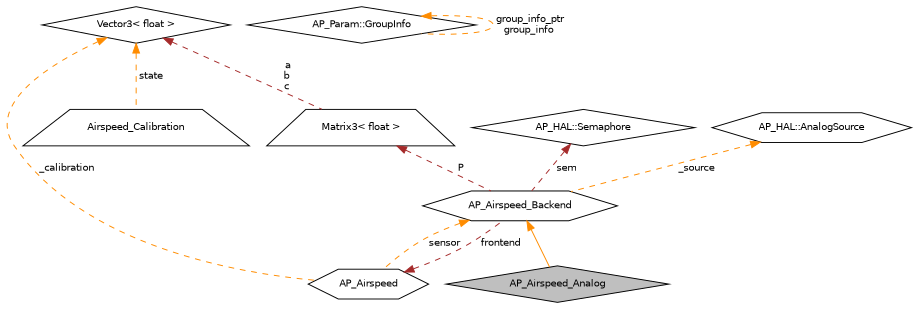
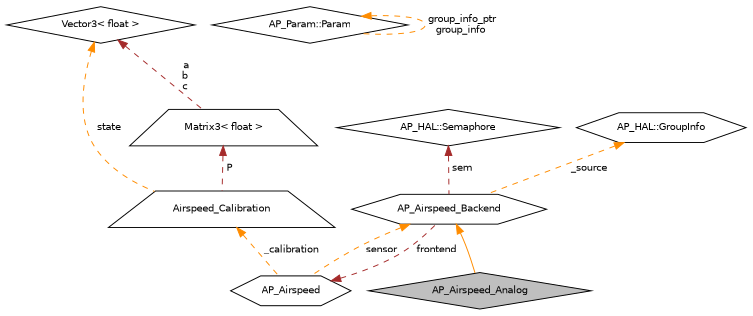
node "AP_Param::GroupInfo": label "AP_Param::GroupInfo" -> "AP_Param::Param"
node "AP_HAL::AnalogSource": label "AP_HAL::AnalogSource" -> "AP_HAL::GroupInfo"
edge "AP_Airspeed_Backend" -> "Matrix3< float >": now "Airspeed_Calibration" -> "Matrix3< float >"
edge "AP_Airspeed" -> "Vector3< float >": now "AP_Airspeed" -> "Airspeed_Calibration"
